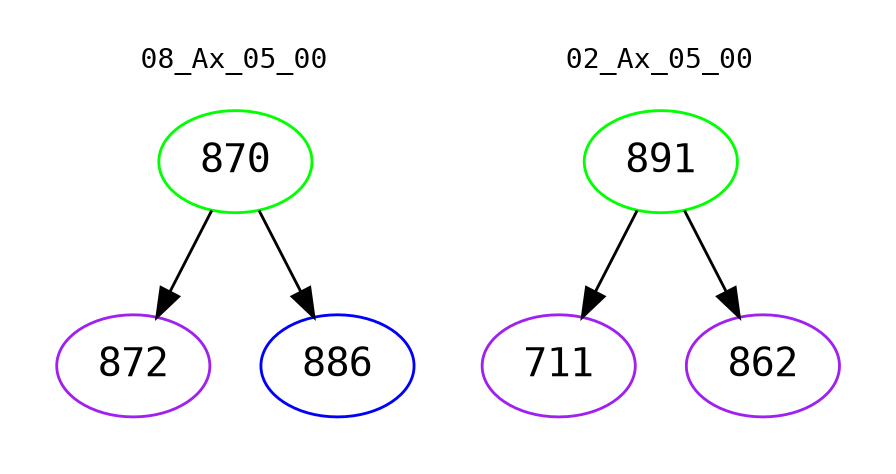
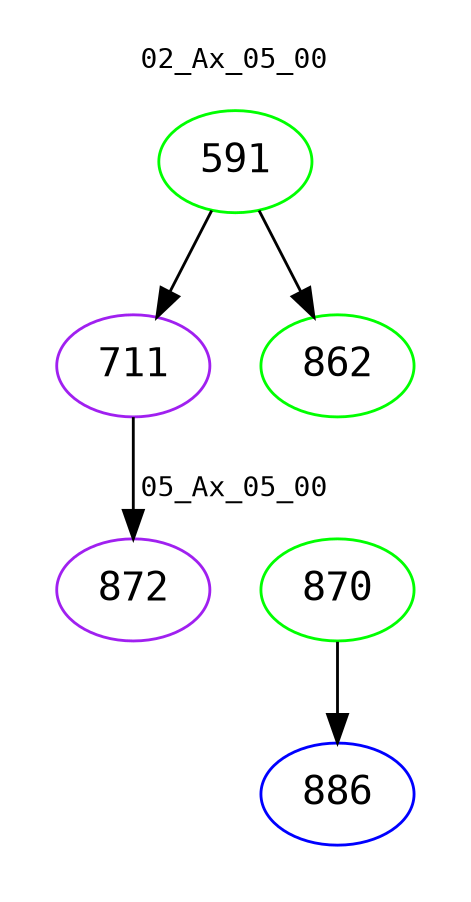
cluster "08_Ax_05_00": label "08_Ax_05_00" -> "05_Ax_05_00"
node "891": label "891" -> "591"
edge "870" -> "872": now "711" -> "872"
node "862": color purple -> green
